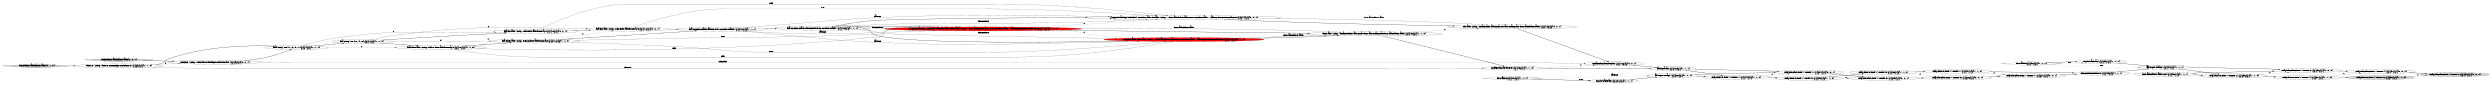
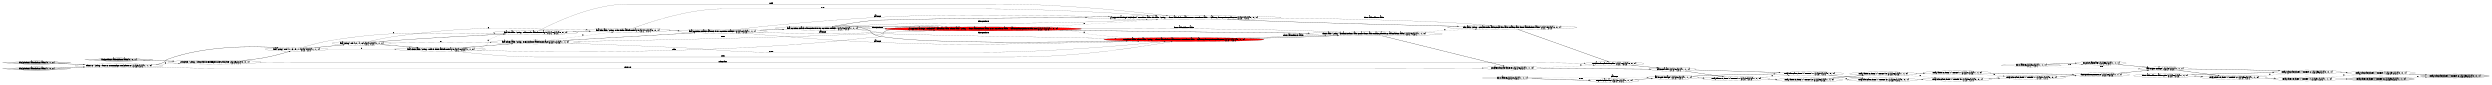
node "blockedObservableOfObservables['1', '0', '0']": added
